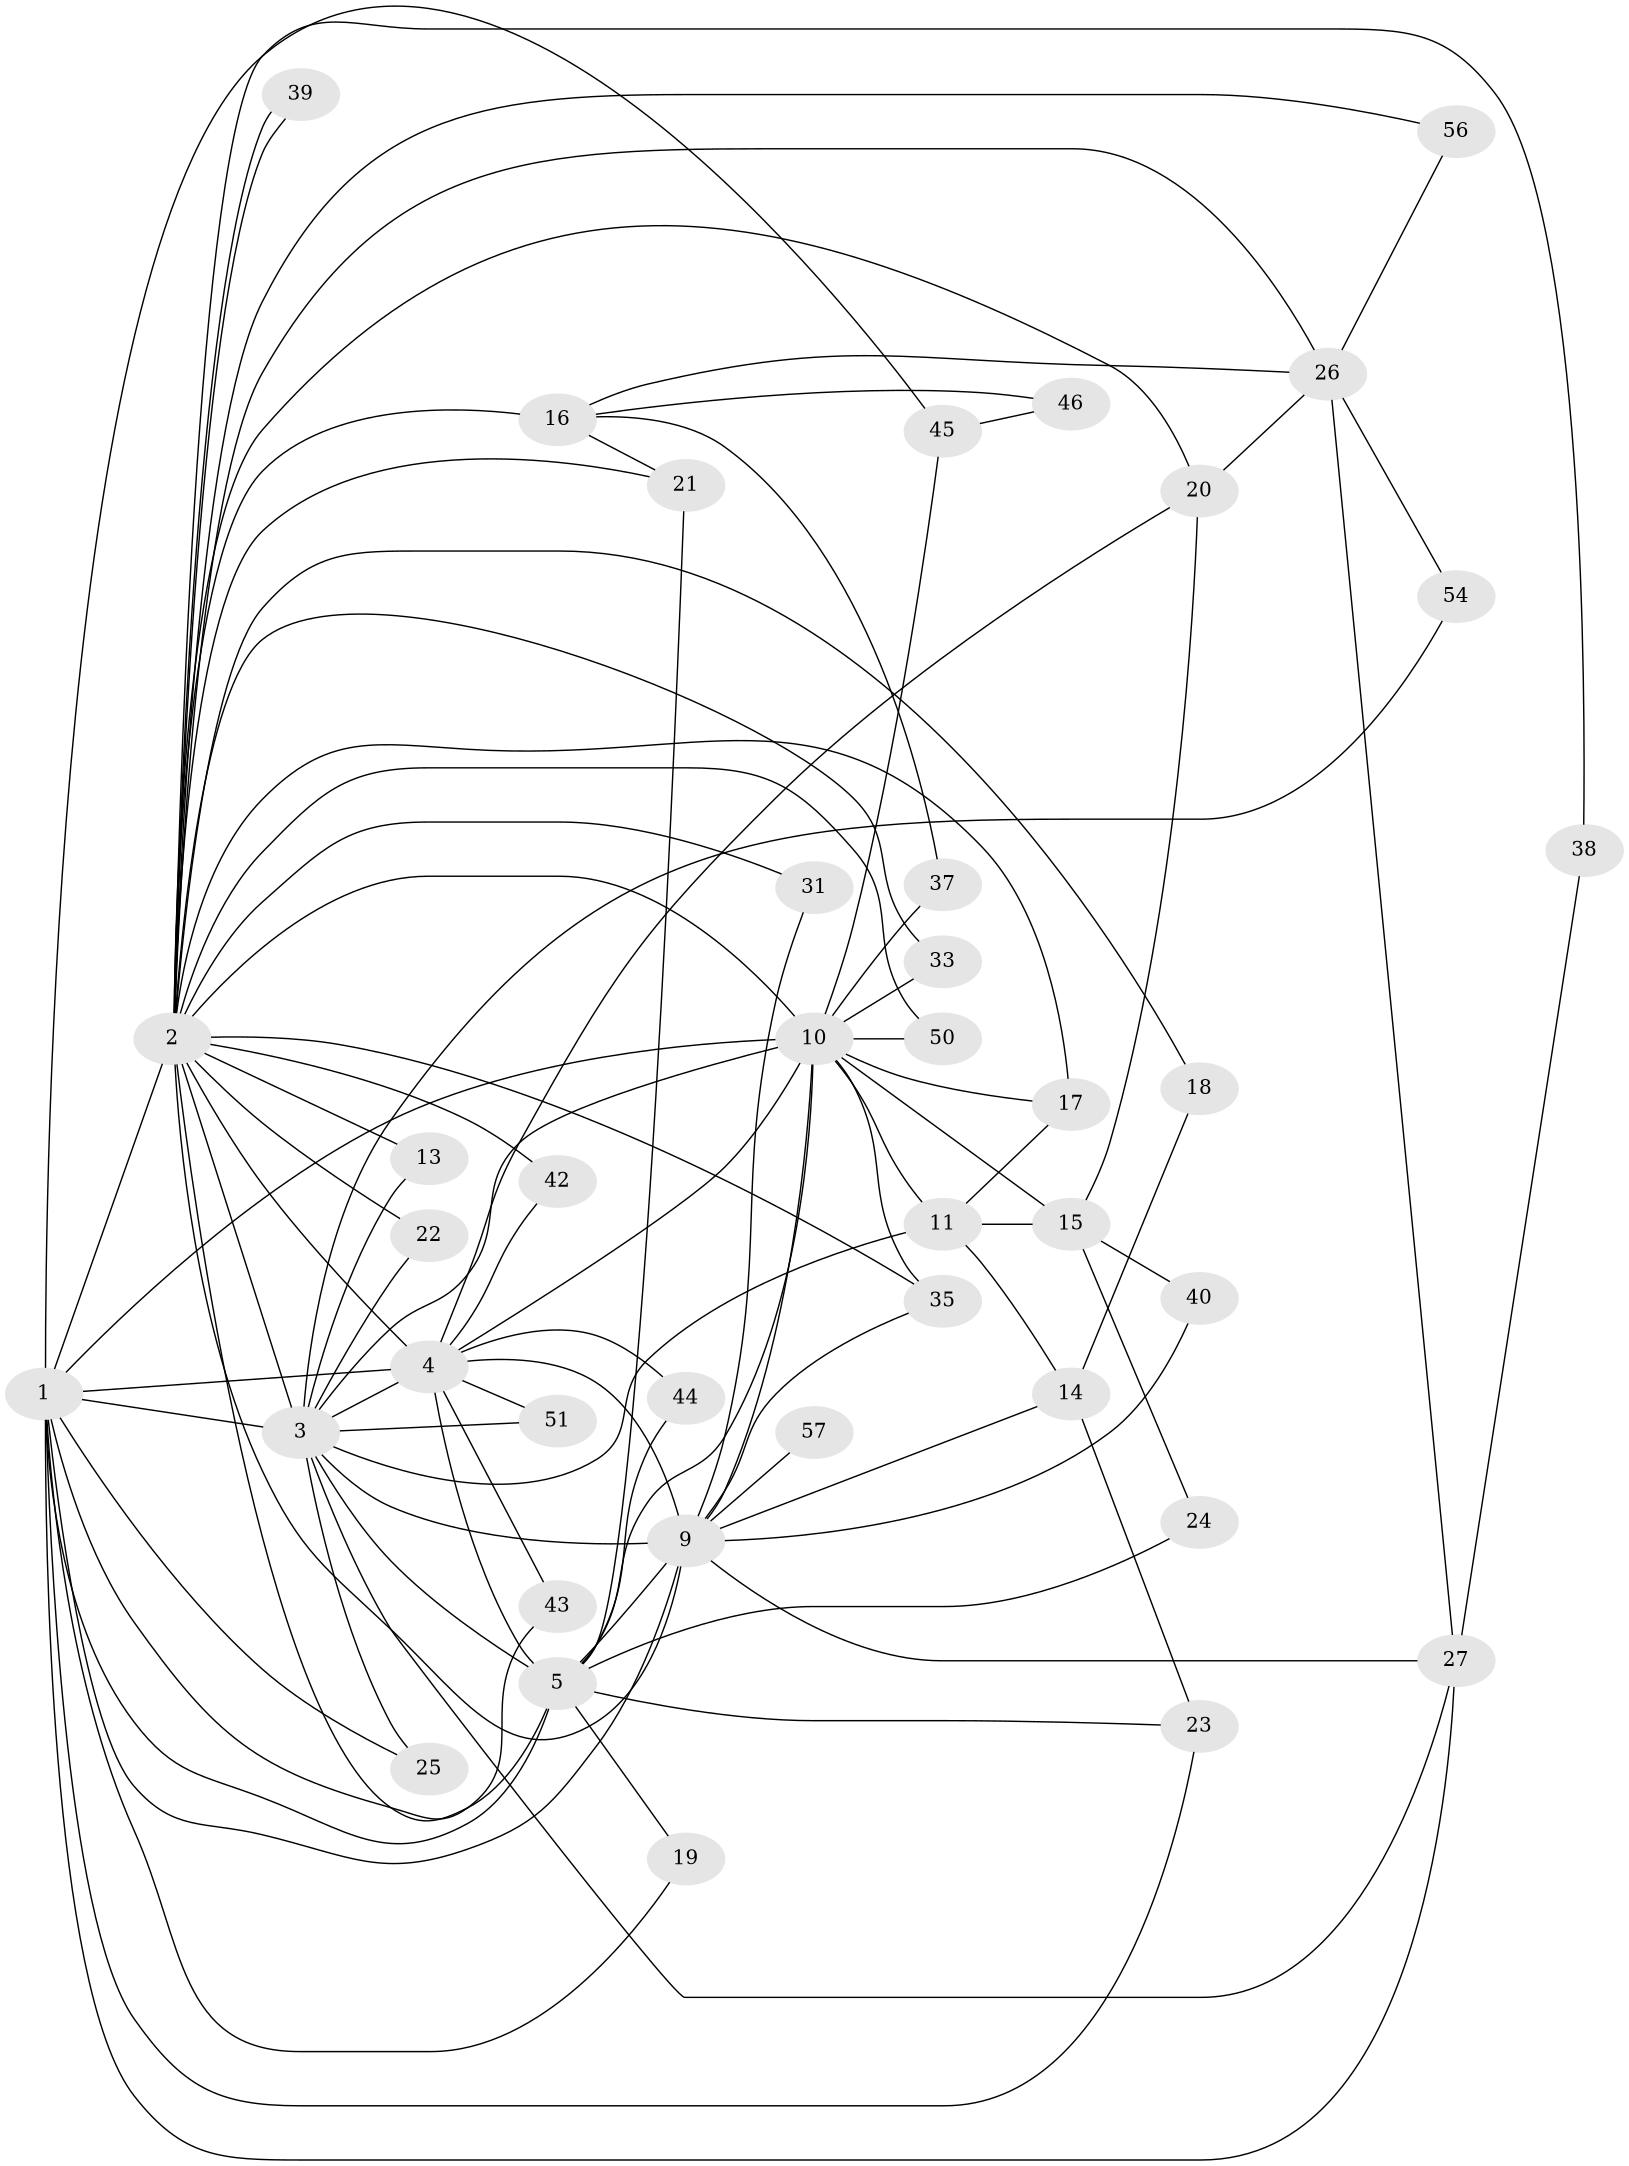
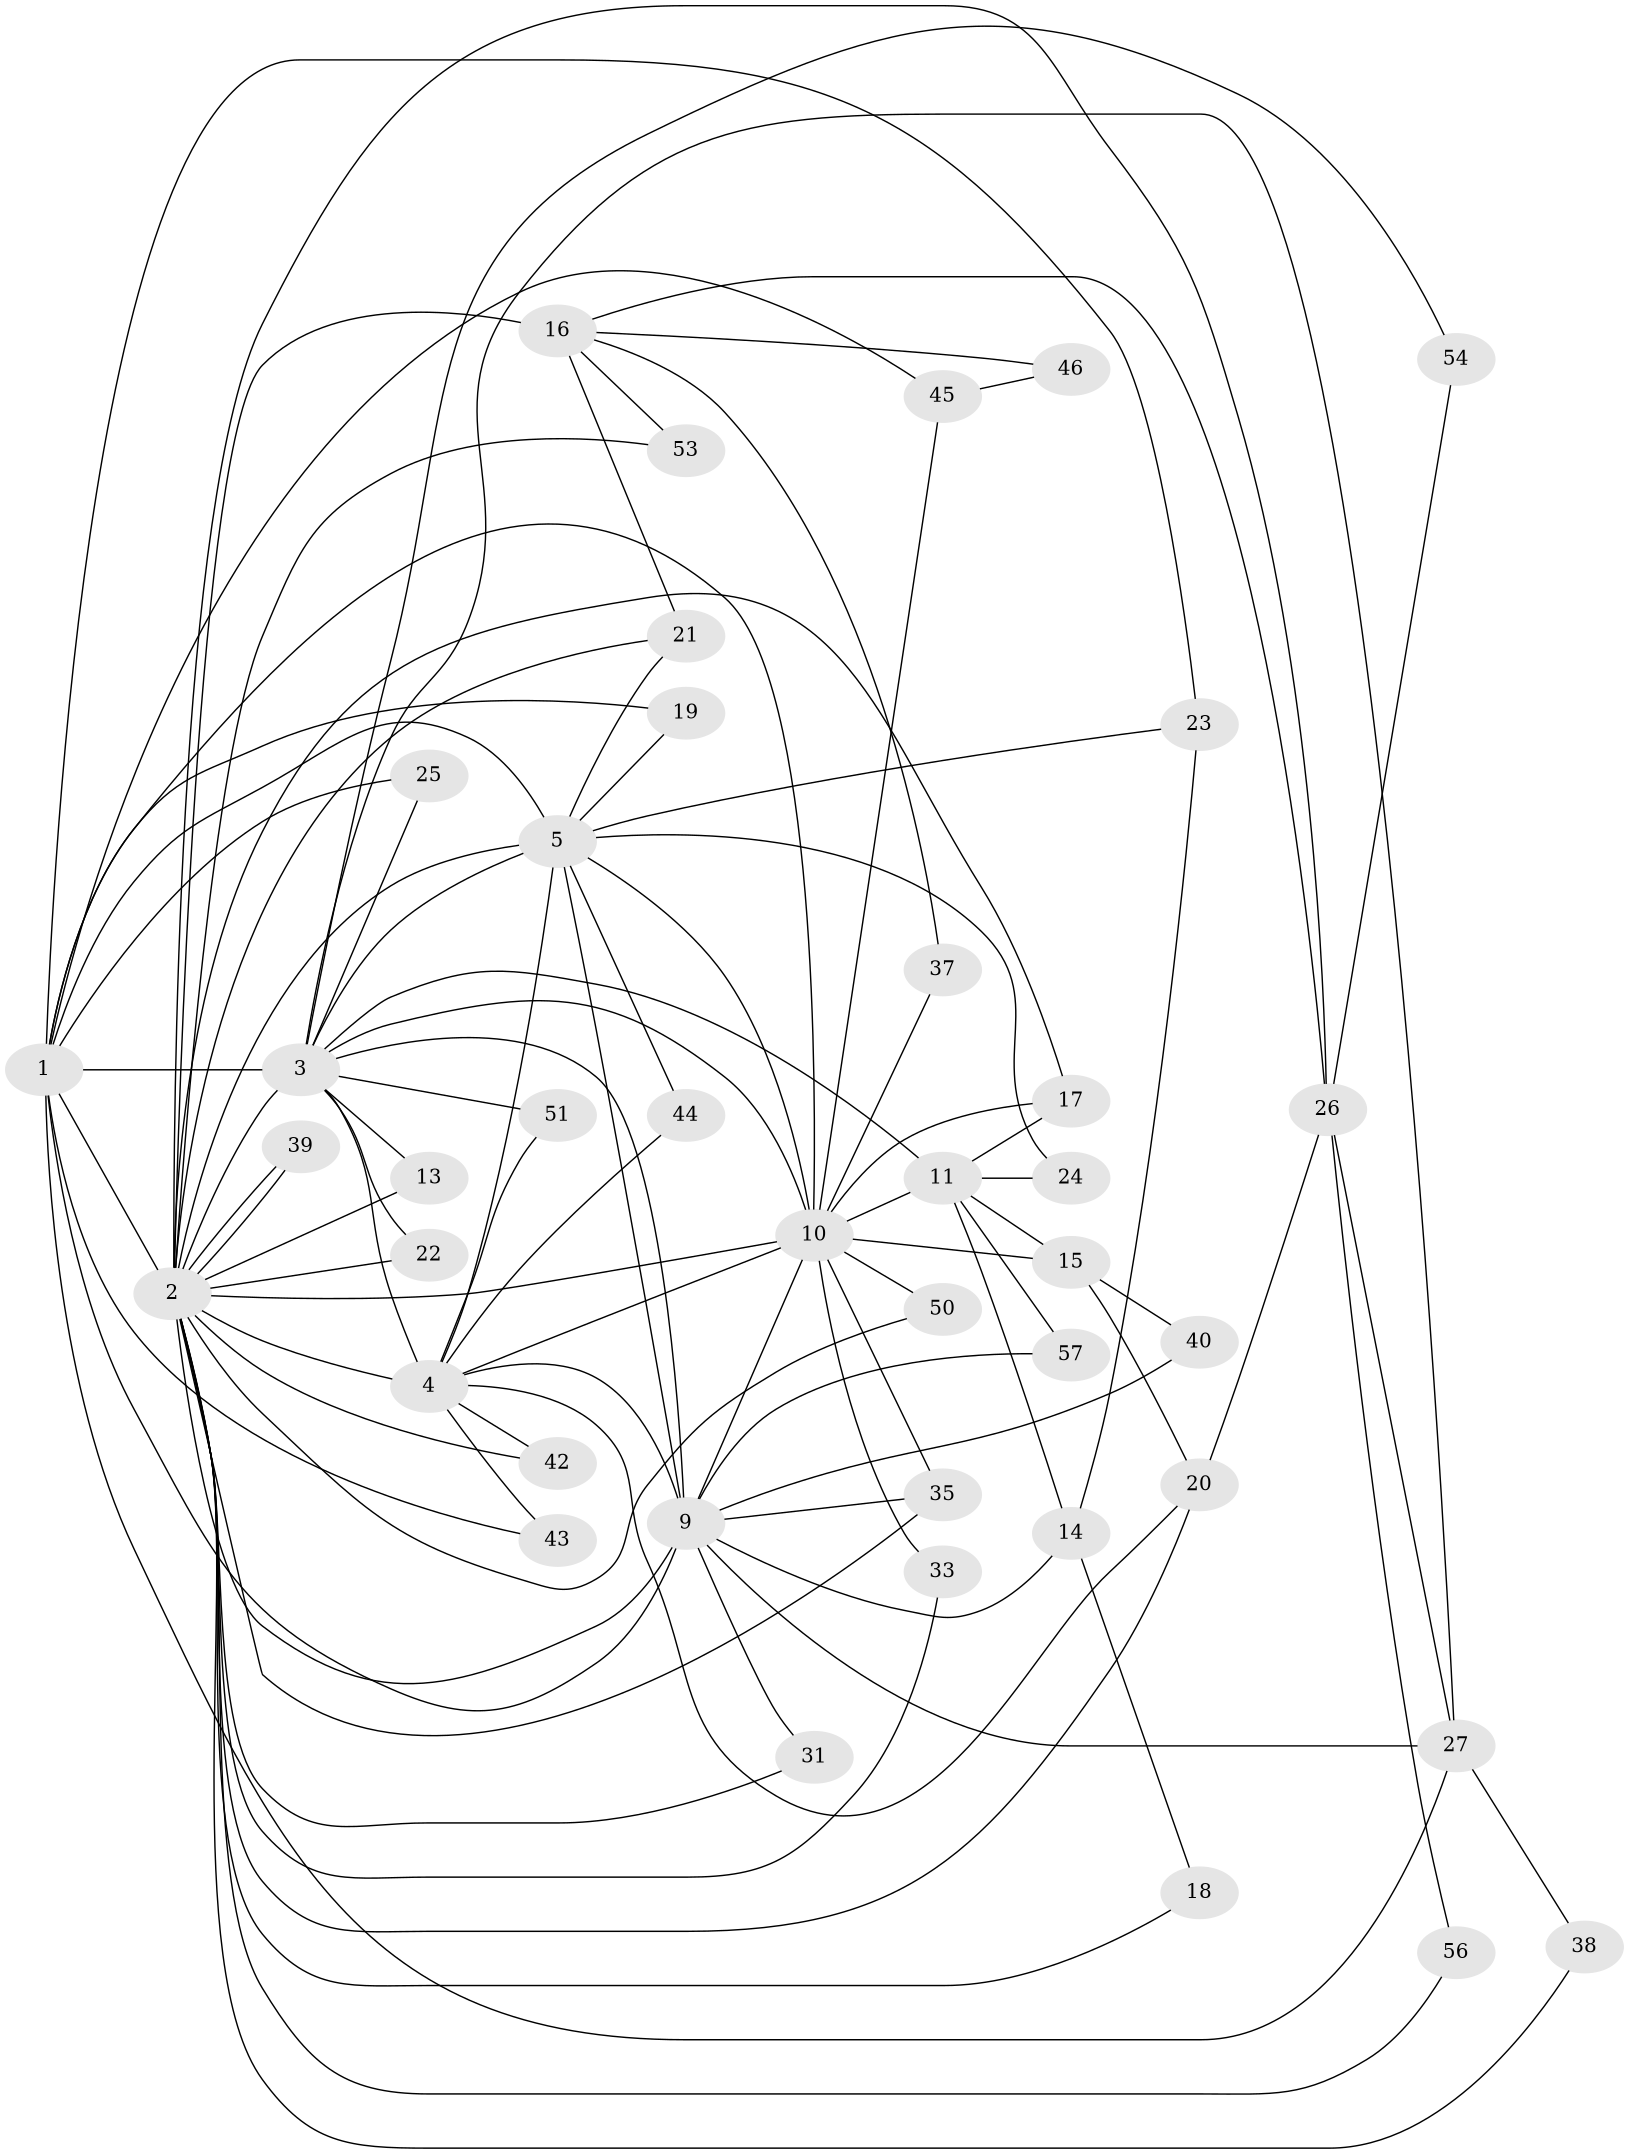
node "53": added
edge "11" -- "57": added
edge "15" -- "24": now "11" -- "24"
edge "4" -- "1": removed
